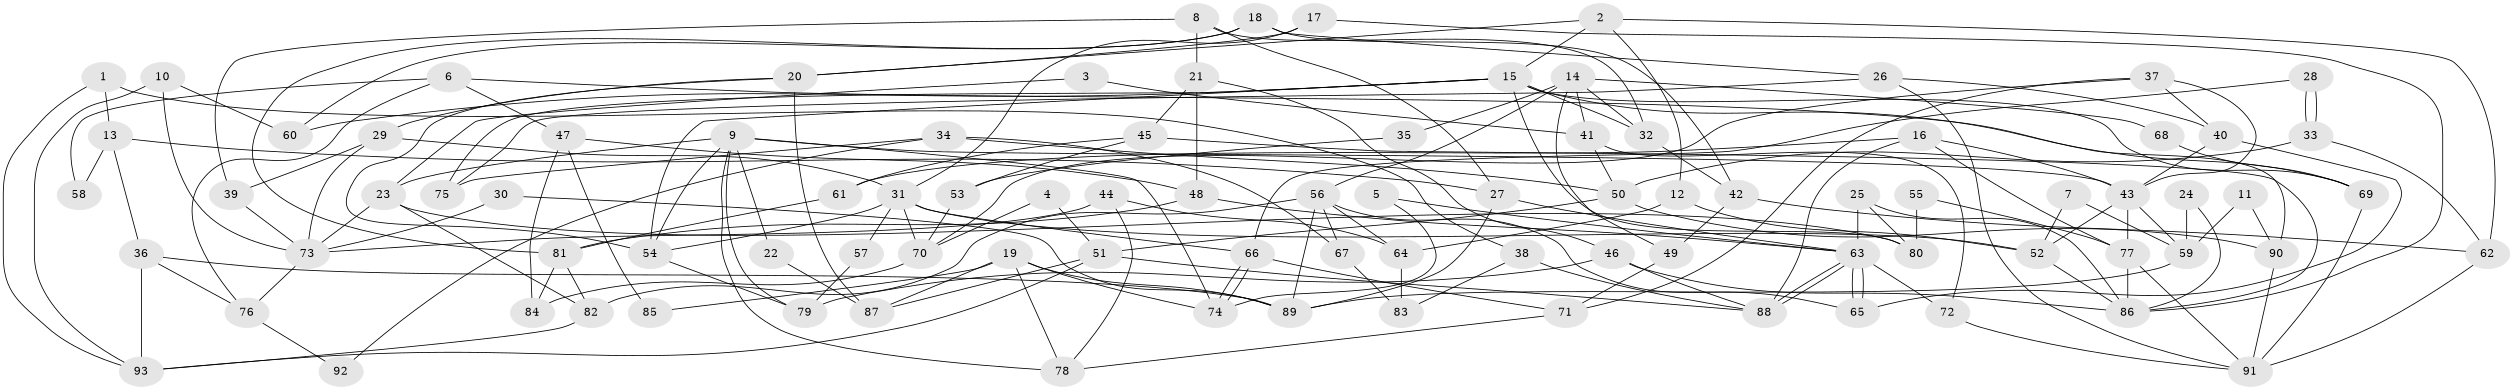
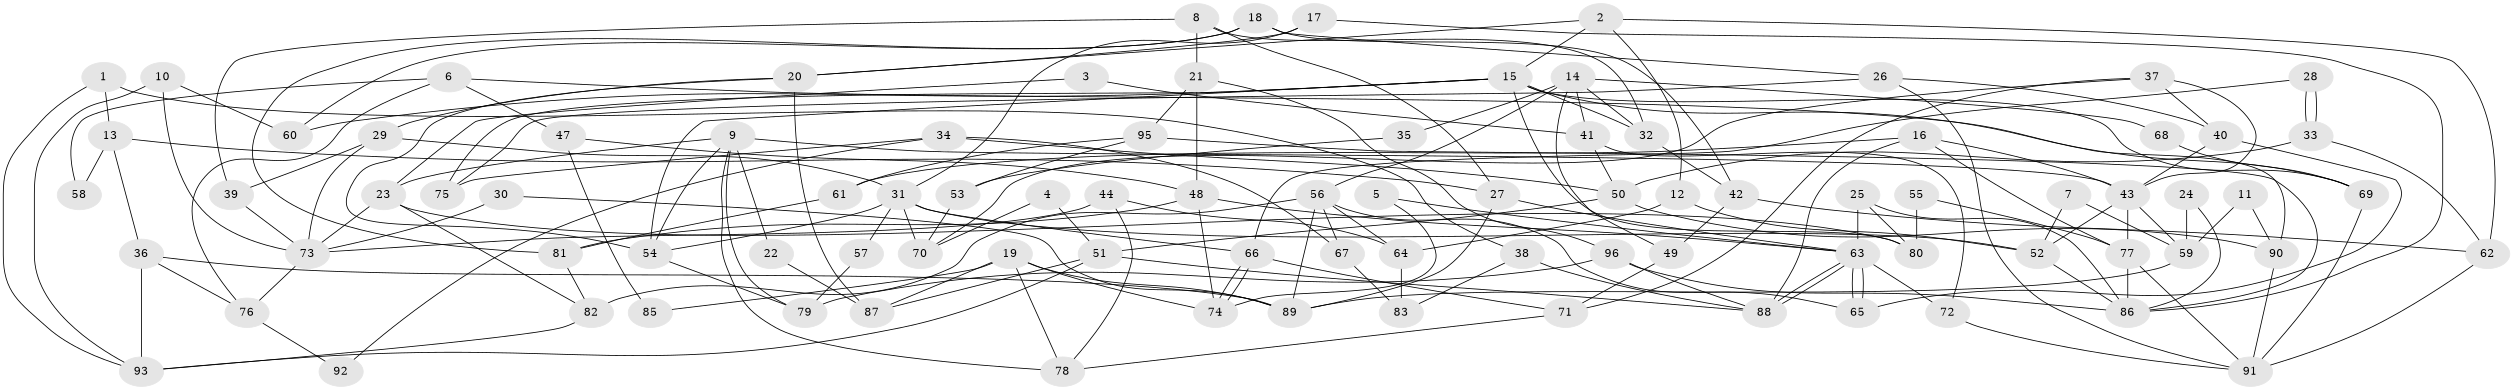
node "45": label "45" -> "95"
edge "9" -- "74": now "48" -- "74"
node "46": label "46" -> "96"
node "84": removed
